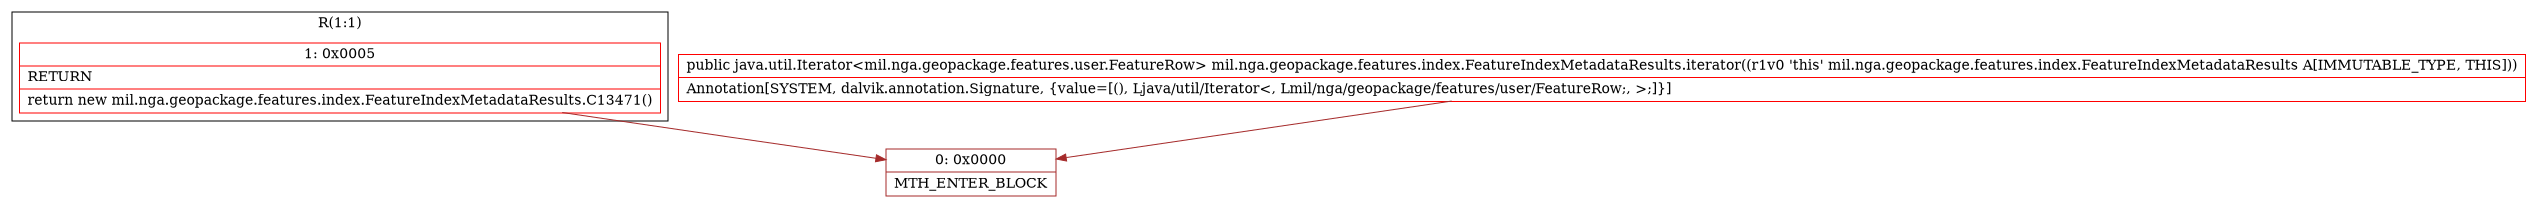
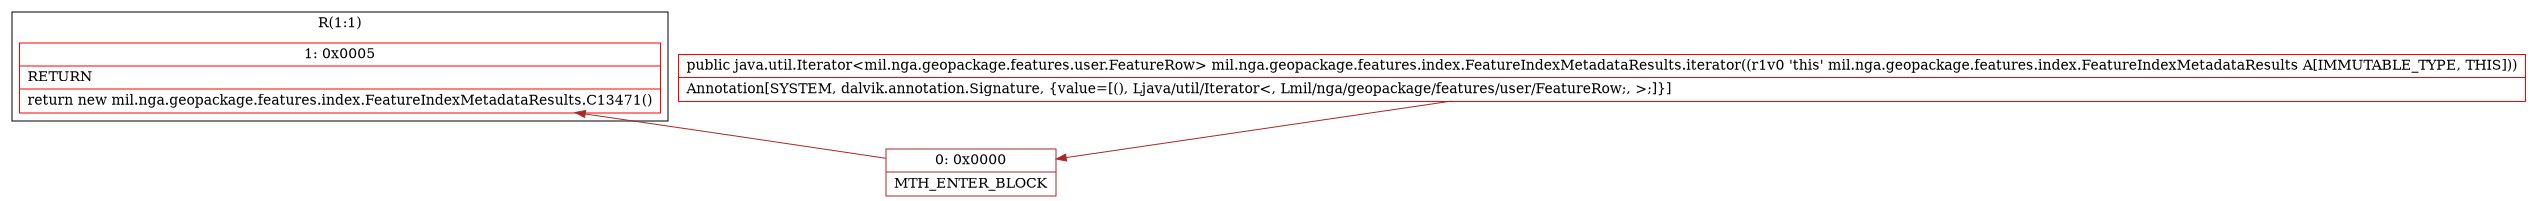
edge "1: 0x0005" -> "0: 0x0000": reversed
